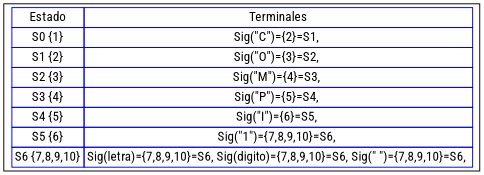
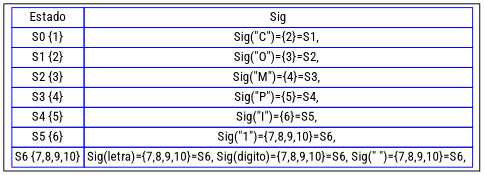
node "Estado": text "Terminales" -> "Sig"
